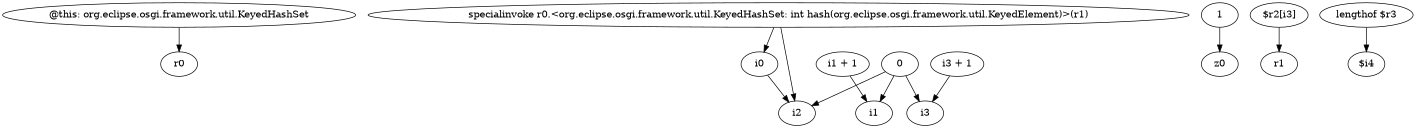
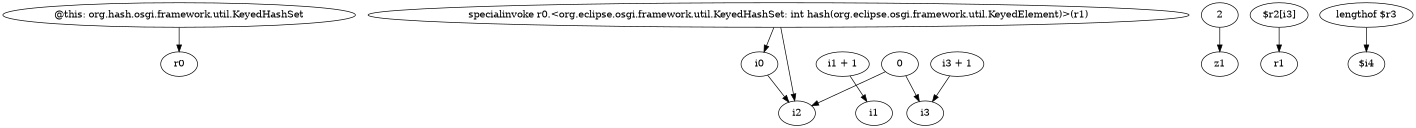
node "@this: org.eclipse.osgi.framework.util.KeyedHashSet": label "@this: org.eclipse.osgi.framework.util.KeyedHashSet" -> "@this: org.hash.osgi.framework.util.KeyedHashSet"
node "1": label "1" -> "2"
node "z0": label "z0" -> "z1"
edge "0" -> "i1": removed
